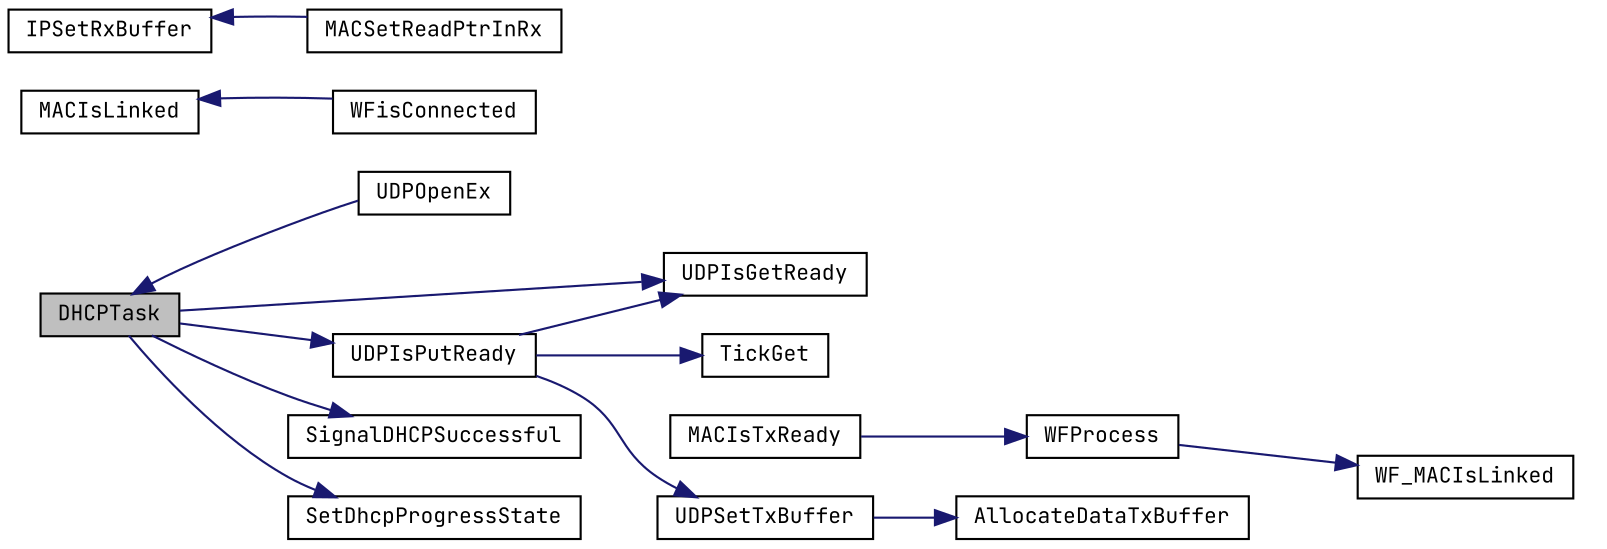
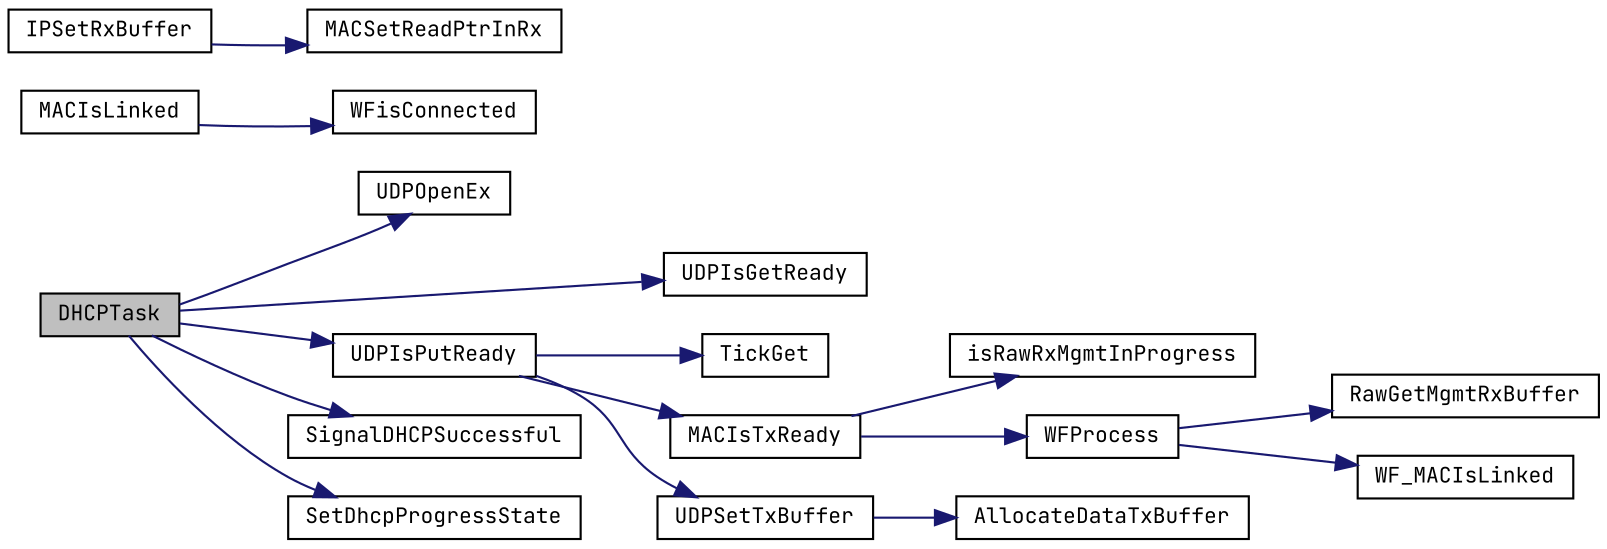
edge "MACSetReadPtrInRx" -> "IPSetRxBuffer": reversed
edge "WFisConnected" -> "MACIsLinked": reversed
edge "UDPOpenEx" -> "DHCPTask": reversed
edge "UDPIsPutReady" -> "UDPIsGetReady": now "UDPIsPutReady" -> "MACIsTxReady"
node "isRawRxMgmtInProgress": added
node "RawGetMgmtRxBuffer": added
